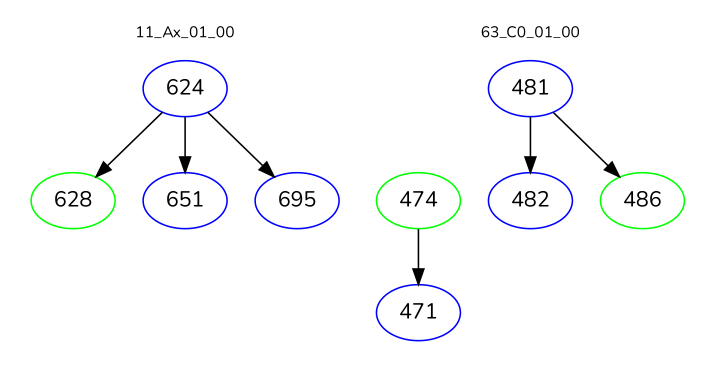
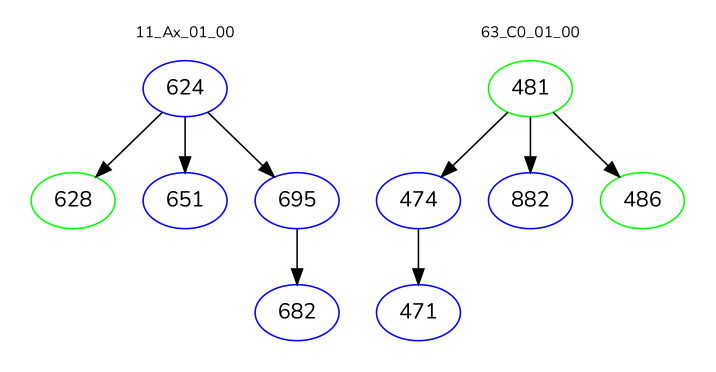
node "481": color blue -> green
edge "481" -> "474": added
node "474": color green -> blue
node "482": label "482" -> "882"
node "682": added
